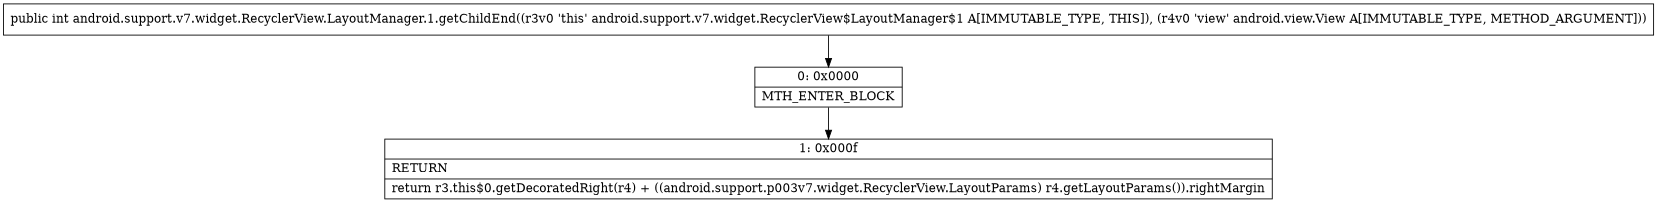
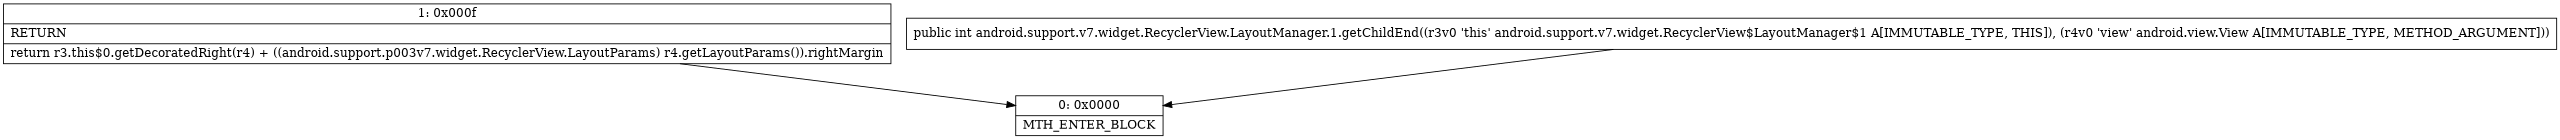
edge "0: 0x0000" -> "1: 0x000f": reversed
